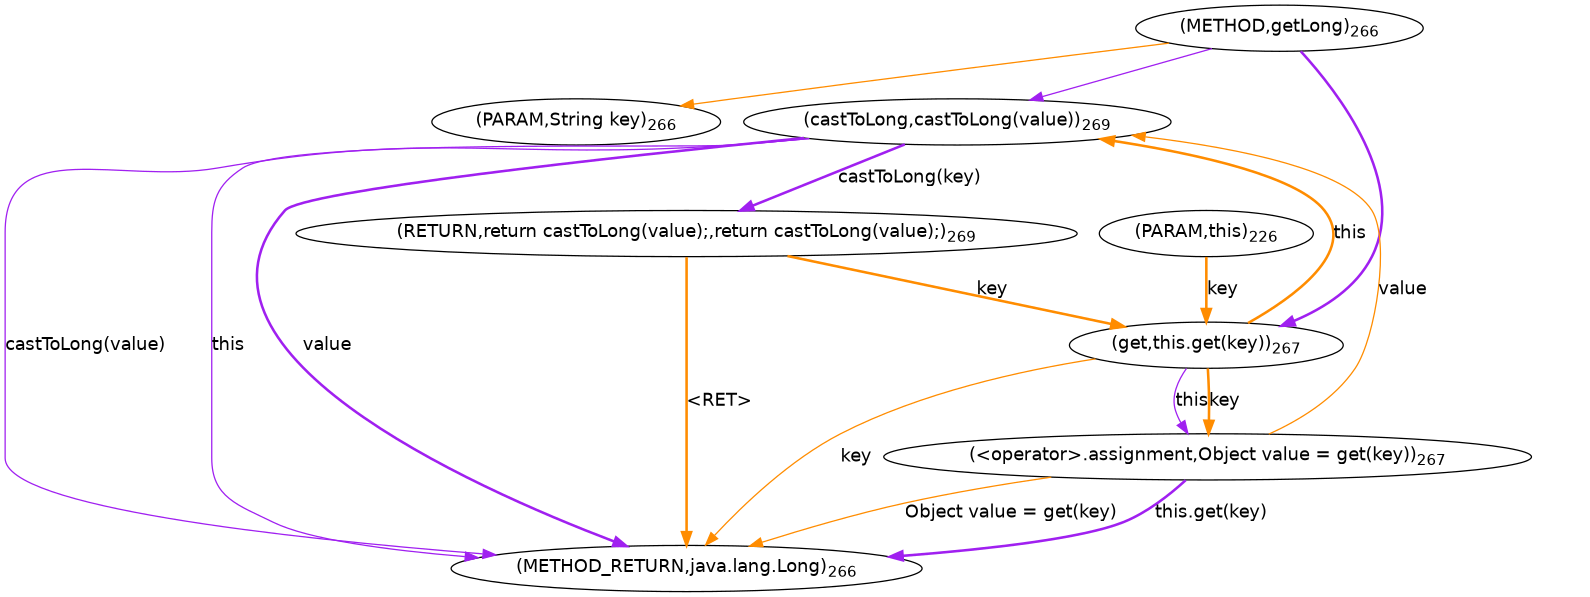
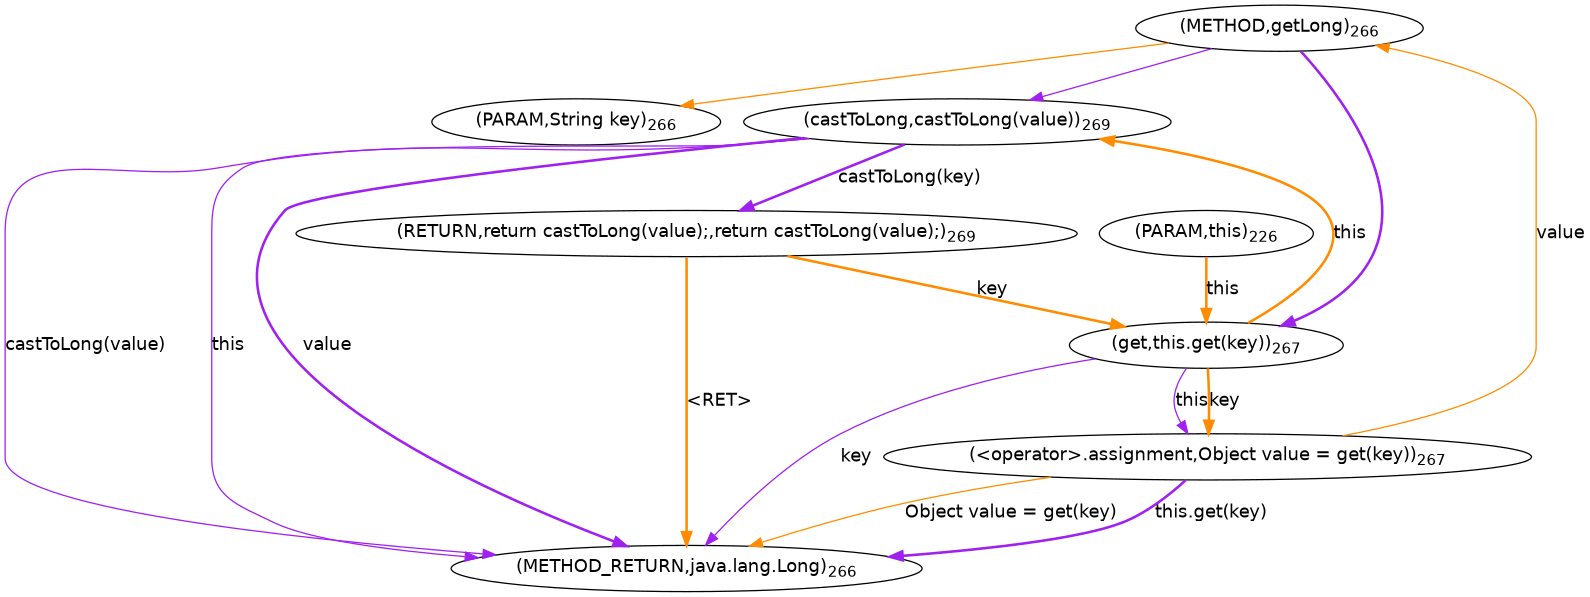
edge "(<operator>.assignment,Object value = get(key))" -> "(castToLong,castToLong(value))": now "(<operator>.assignment,Object value = get(key))" -> "(METHOD,getLong)"
edge "(PARAM,this)" -> "(get,this.get(key))": label "key" -> "this"
edge "(get,this.get(key))" -> "(METHOD_RETURN,java.lang.Long)": color darkorange -> purple
